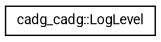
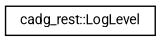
node "cadg_cadg::LogLevel": label "cadg_cadg::LogLevel" -> "cadg_rest::LogLevel"
